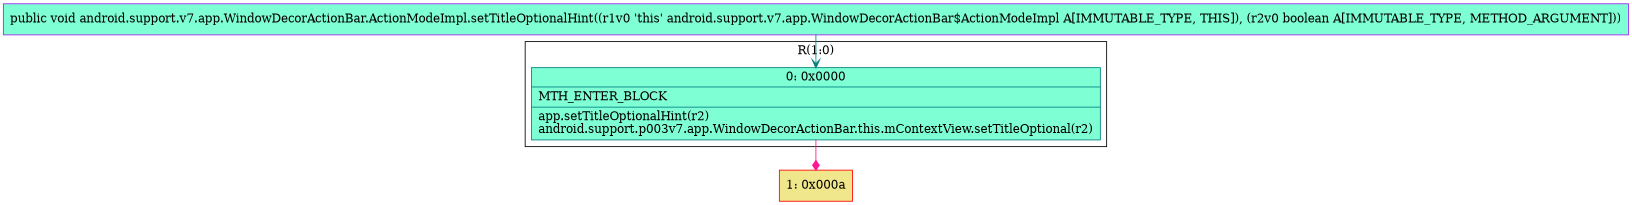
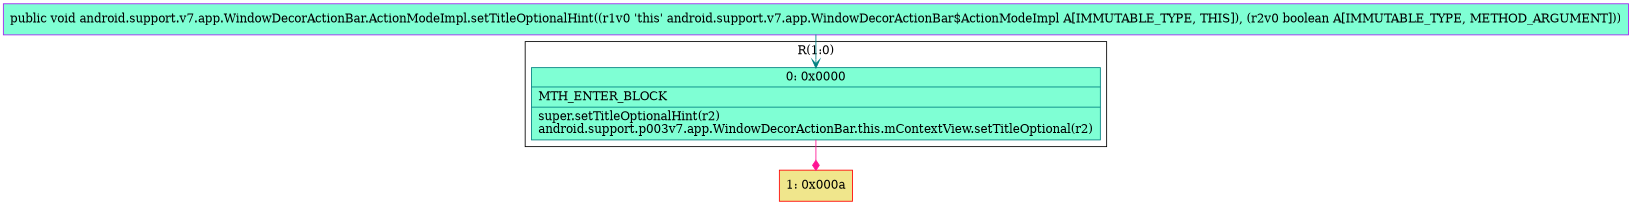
node "0: 0x0000": text "app.setTitleOptionalHint(r2)" -> "super.setTitleOptionalHint(r2)"
